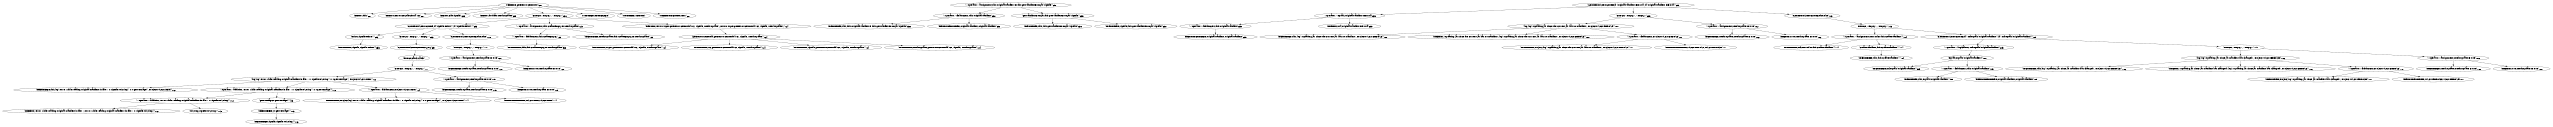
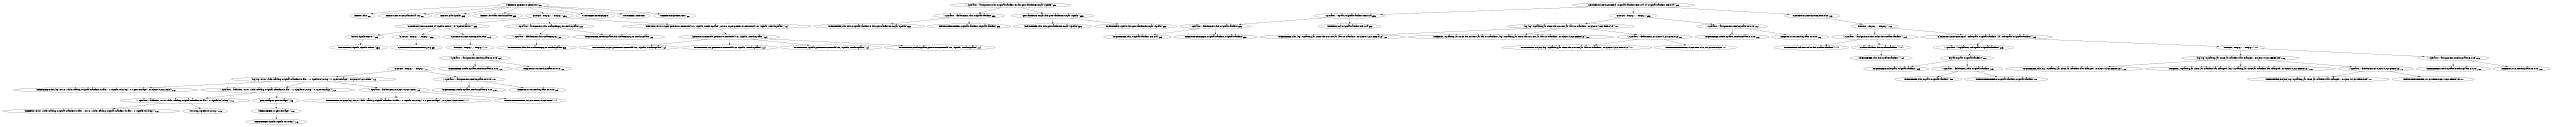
node "(IDENTIFIER,this,originalManifest == null)": added
node "(BLOCK,catch,catch)": removed
